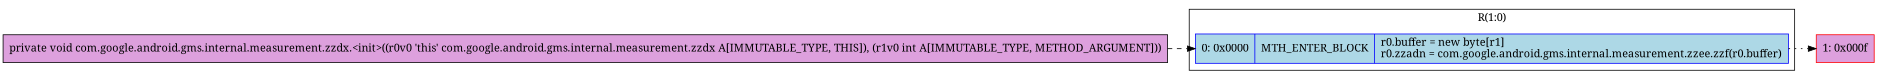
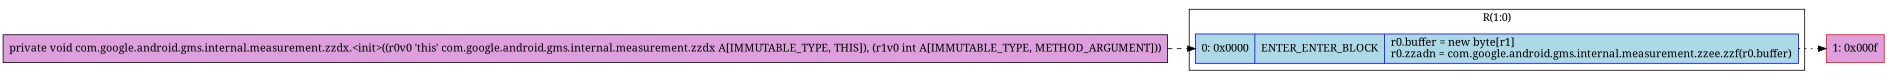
node "0: 0x0000": text "MTH_ENTER_BLOCK" -> "ENTER_ENTER_BLOCK"
